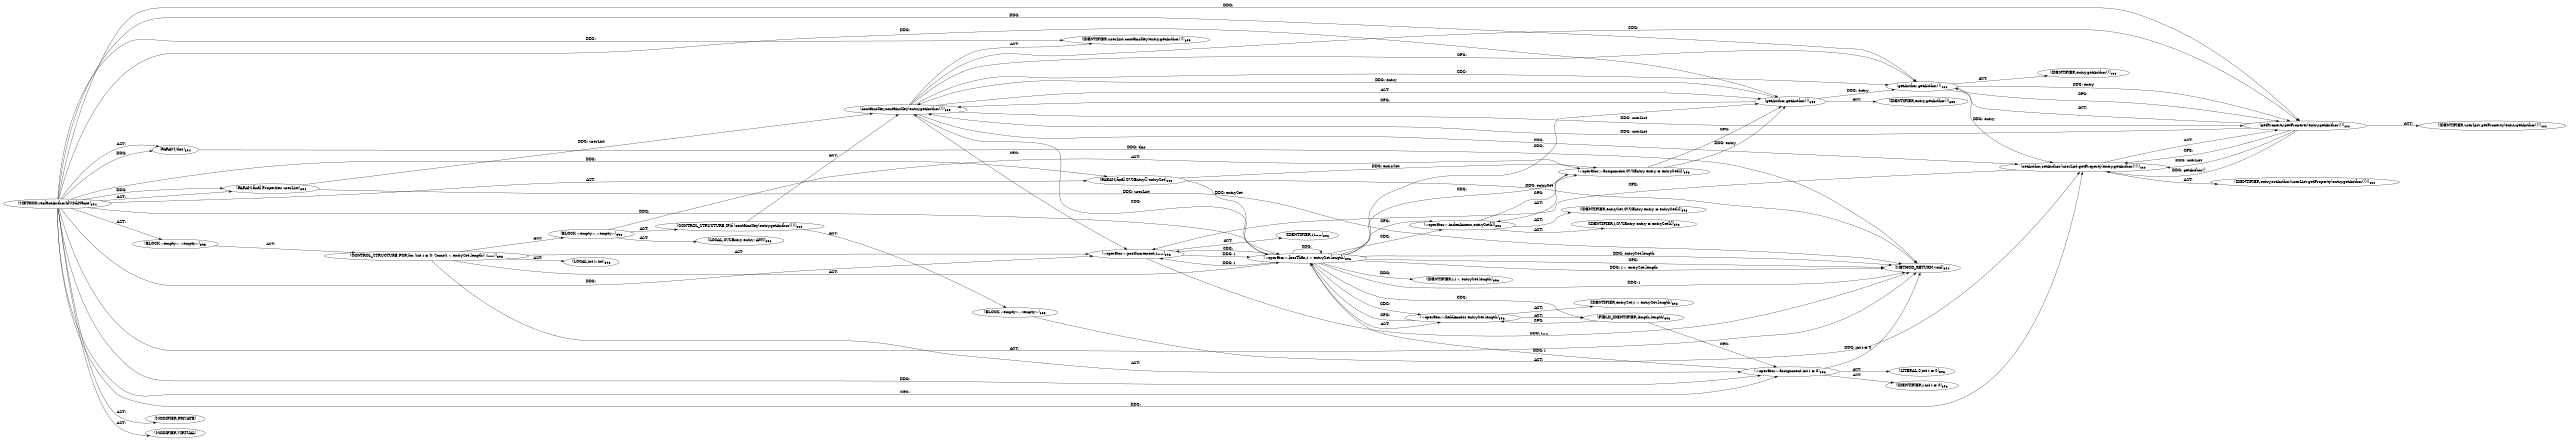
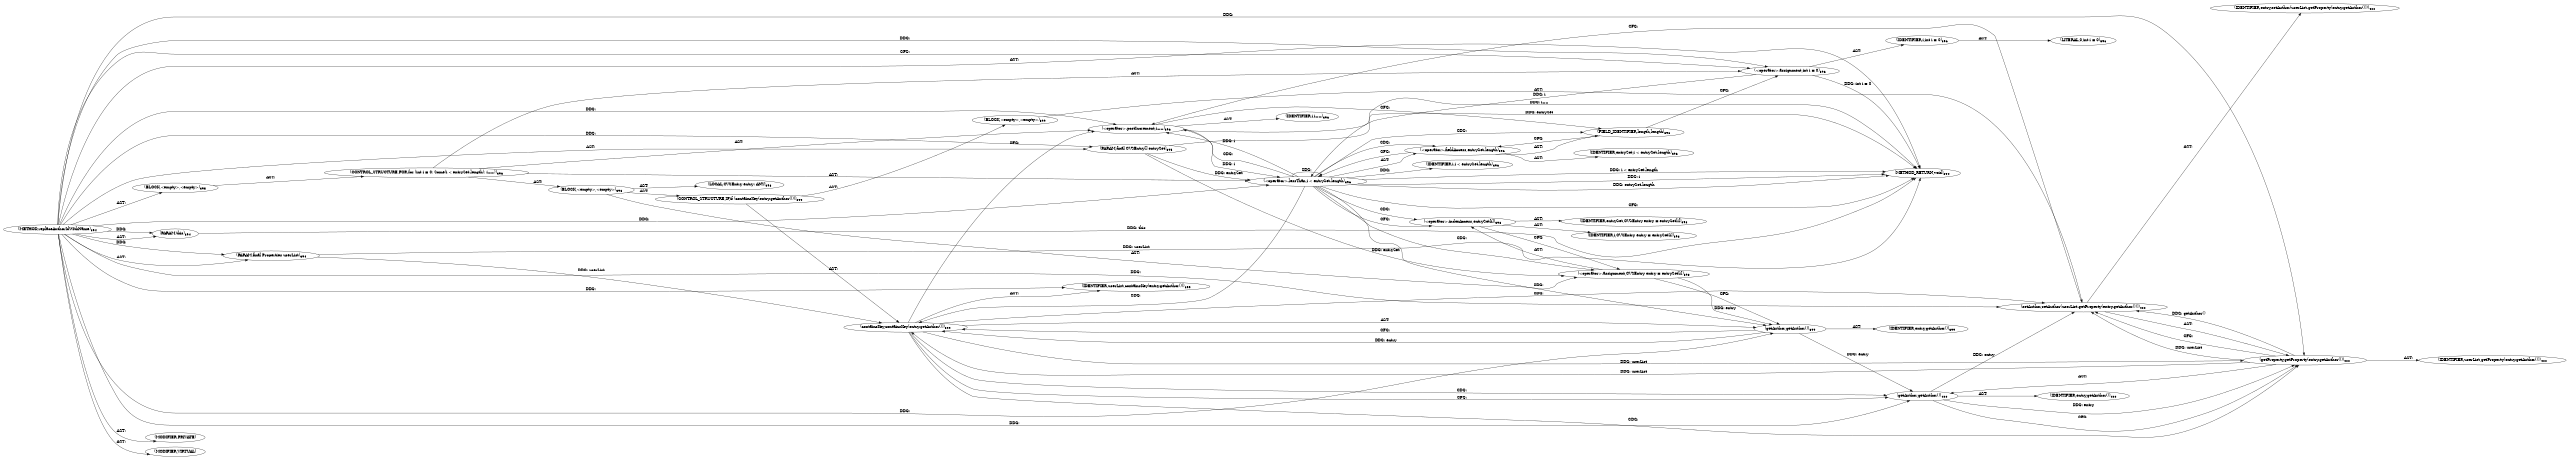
edge "(<operator>.postIncrement,i++)" -> "(FIELD_IDENTIFIER,length,length)": added, label "CFG:"
node "(LOCAL,int i: int)": removed
edge "(<operator>.assignment,int i = 0)" -> "(LITERAL,0,int i = 0)": now "(IDENTIFIER,i,int i = 0)" -> "(LITERAL,0,int i = 0)"
